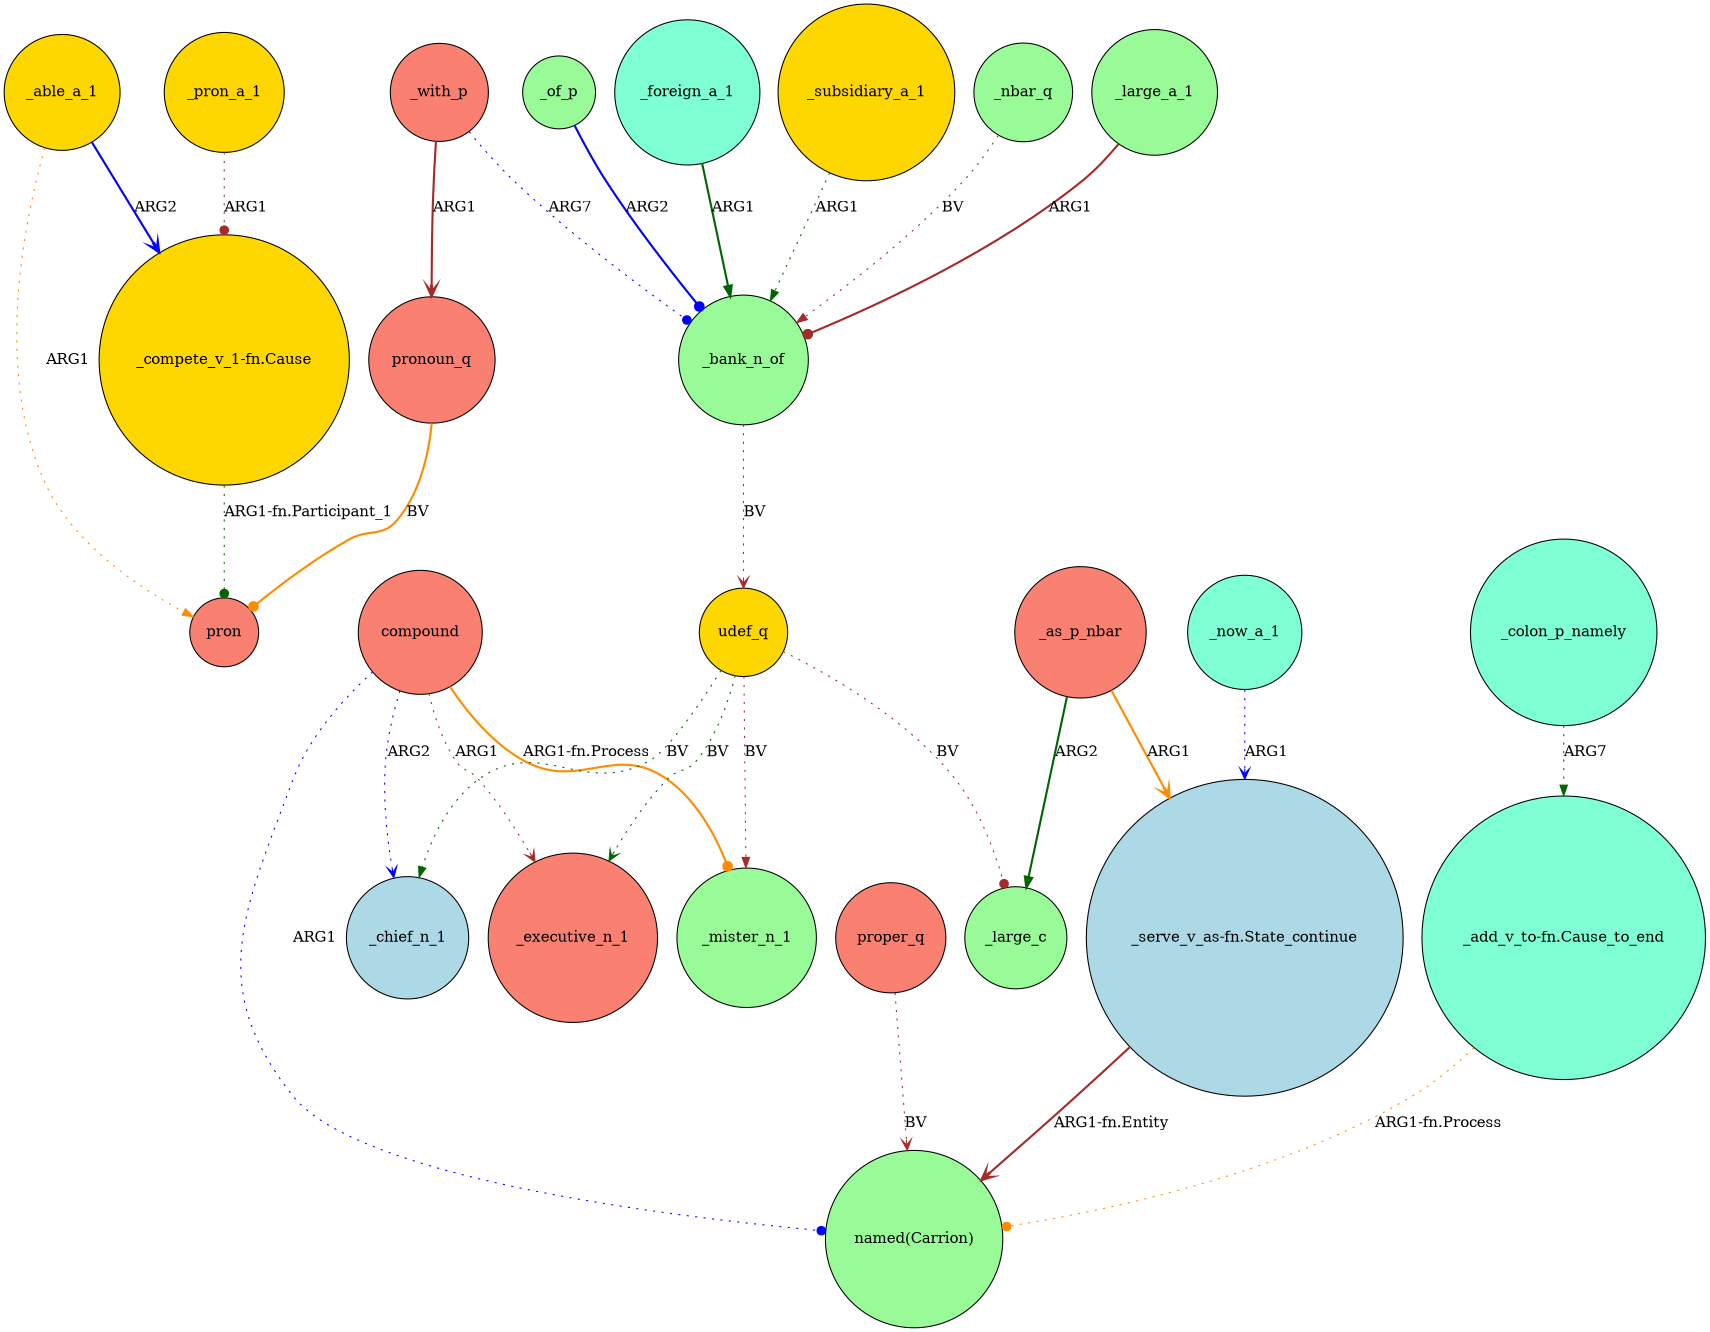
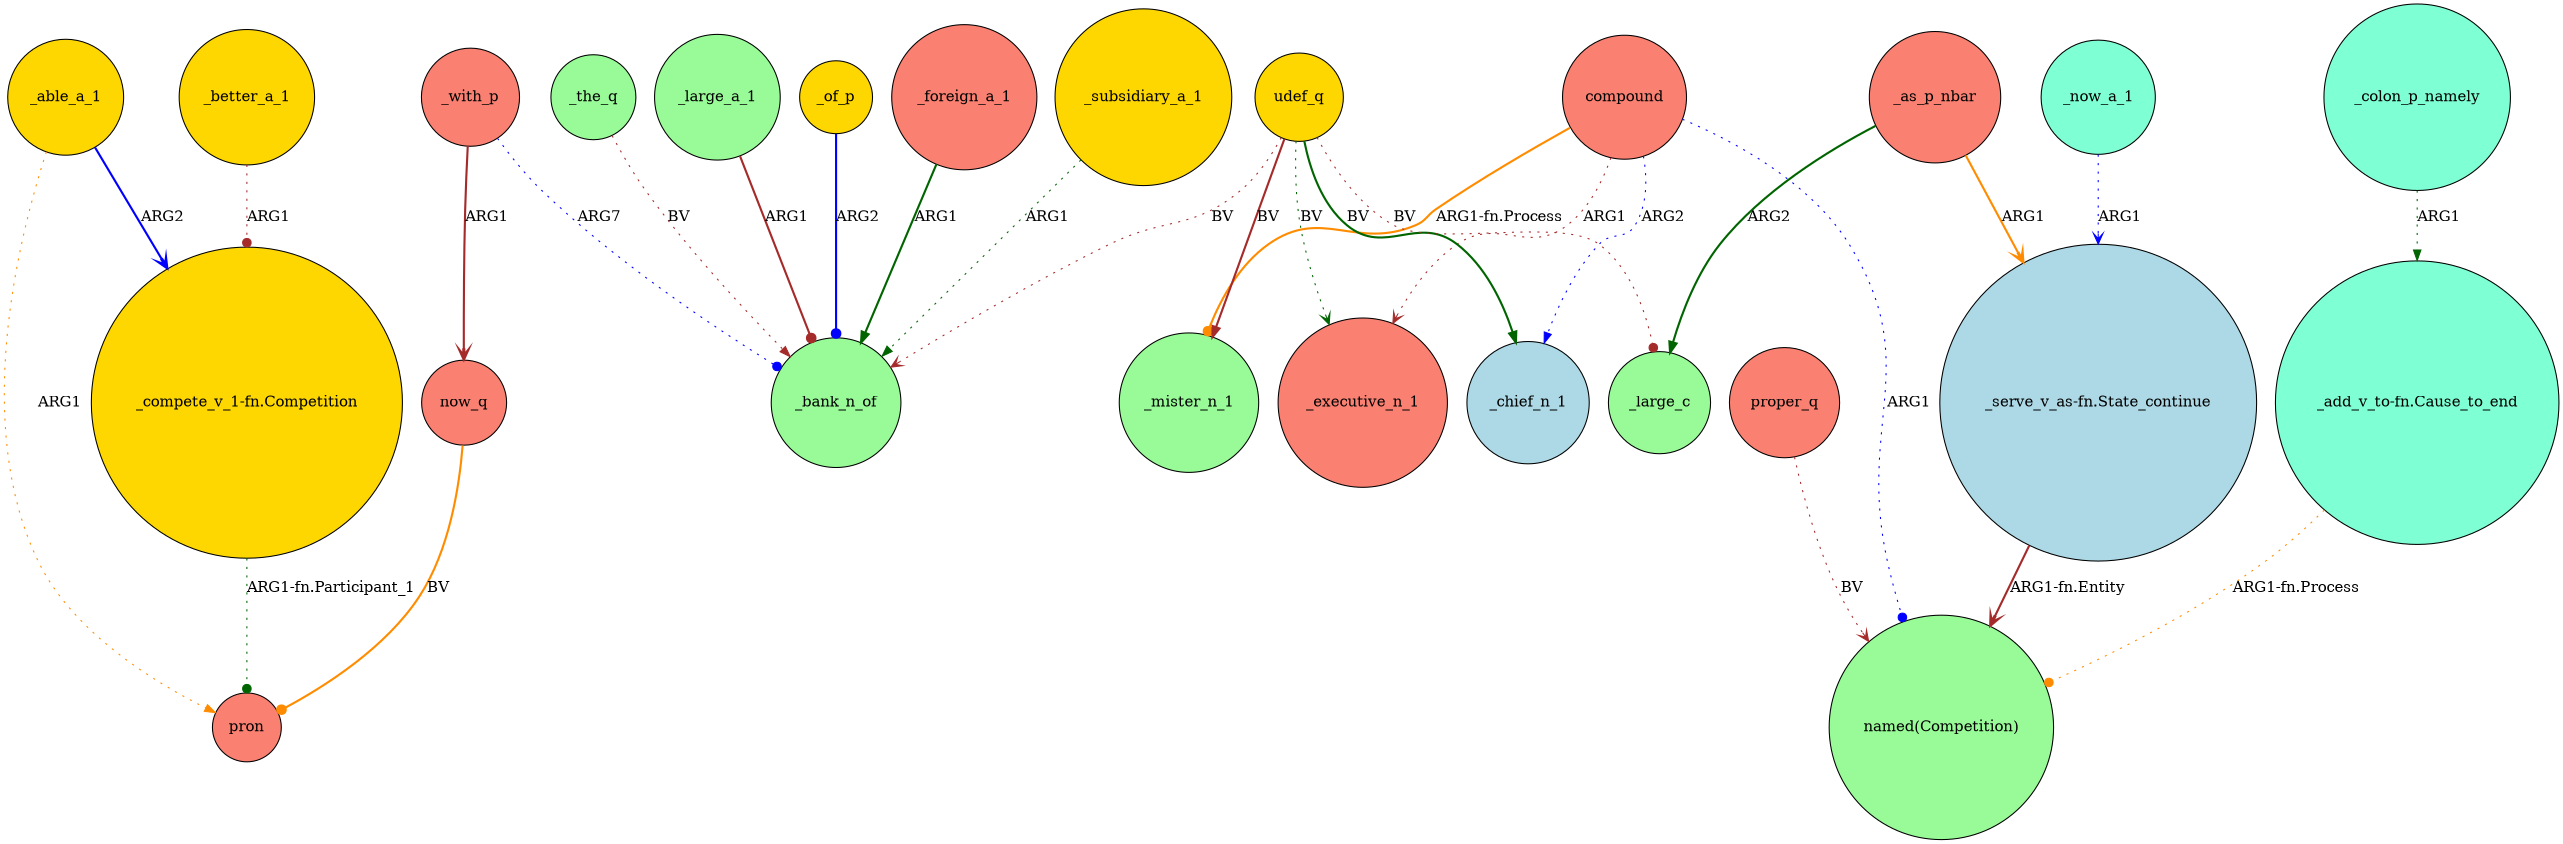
node "_pron_a_1": label "_pron_a_1" -> "_better_a_1"
node "_of_p": fillcolor palegreen -> gold
node "_foreign_a_1": fillcolor aquamarine -> salmon
node "_nbar_q": label "_nbar_q" -> "_the_q"
node "_compete_v_1-fn.Cause": label "_compete_v_1-fn.Cause" -> "_compete_v_1-fn.Competition"
node "pronoun_q": label "pronoun_q" -> "now_q"
edge "_bank_n_of" -> "udef_q": reversed
edge "_colon_p_namely" -> "_add_v_to-fn.Cause_to_end": label "ARG7" -> "ARG1"
edge "udef_q" -> "_mister_n_1": style dotted -> bold
edge "udef_q" -> "_chief_n_1": style dotted -> bold
edge "compound" -> "_chief_n_1": arrowhead vee -> normal
node "named(Carrion)": label "named(Carrion)" -> "named(Competition)"
